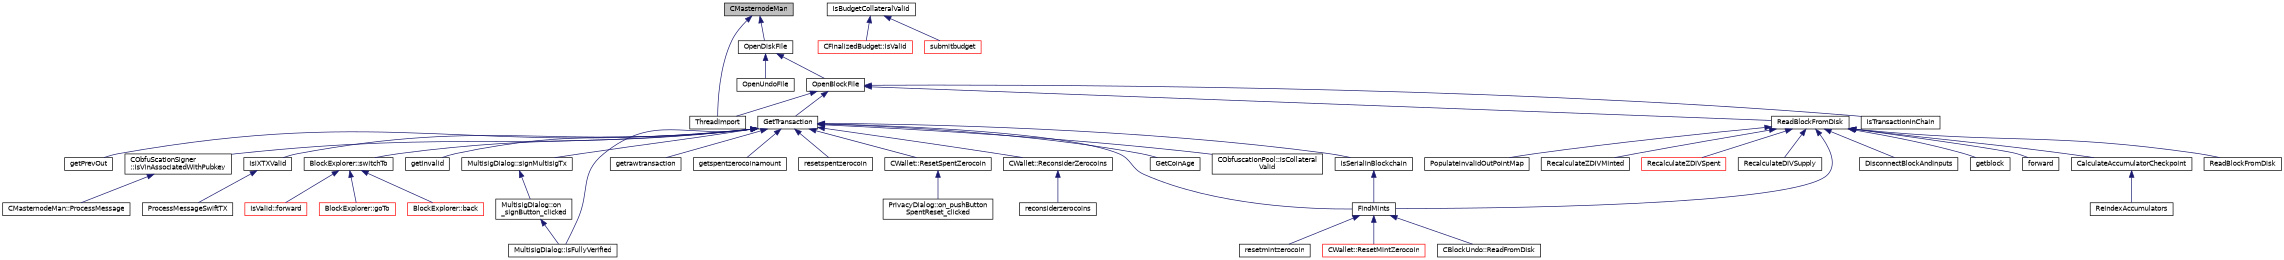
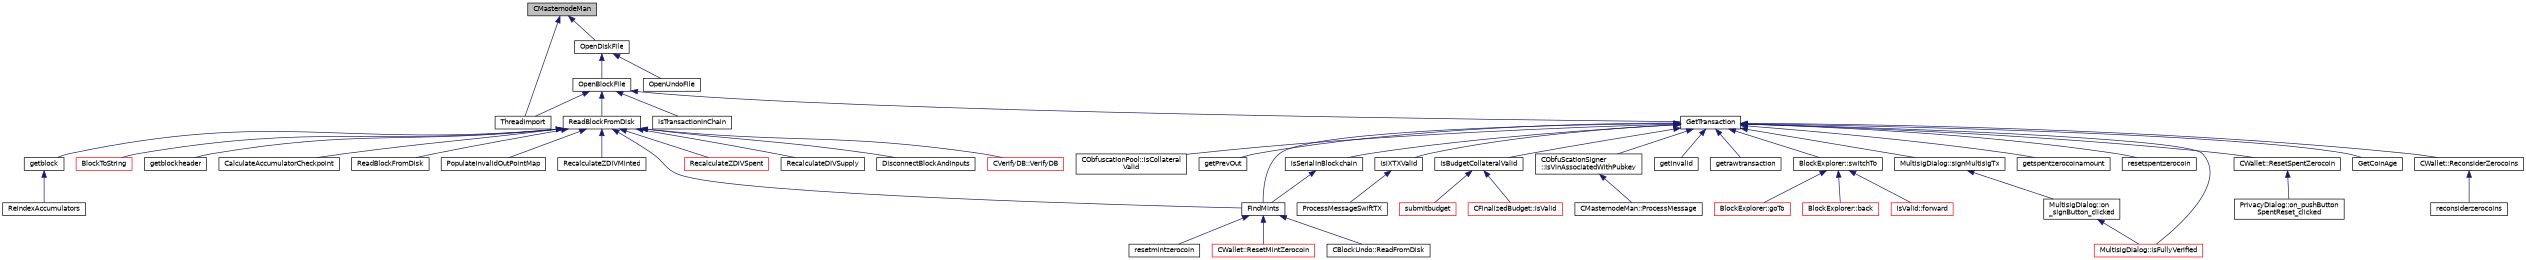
edge "IsBudgetCollateralValid" -> "GetTransaction": added
node "BlockToString": added
node "CVerifyDB::VerifyDB": added
node "forward": label "forward" -> "getblockheader"
edge "ReindexAccumulators" -> "CalculateAccumulatorCheckpoint": now "ReindexAccumulators" -> "getblock"
node "MultisigDialog::isFullyVerified": color black -> red
